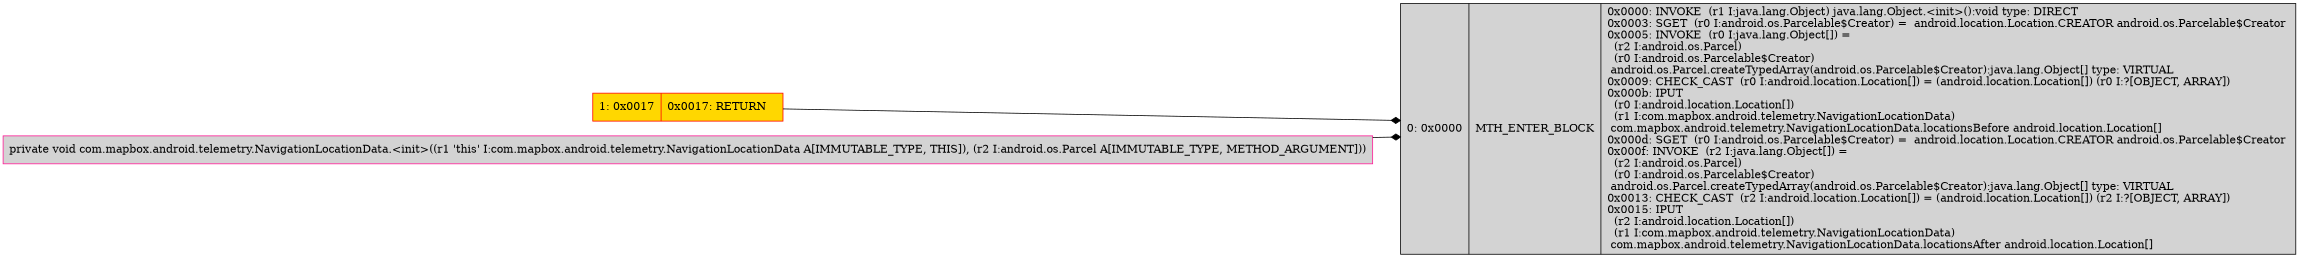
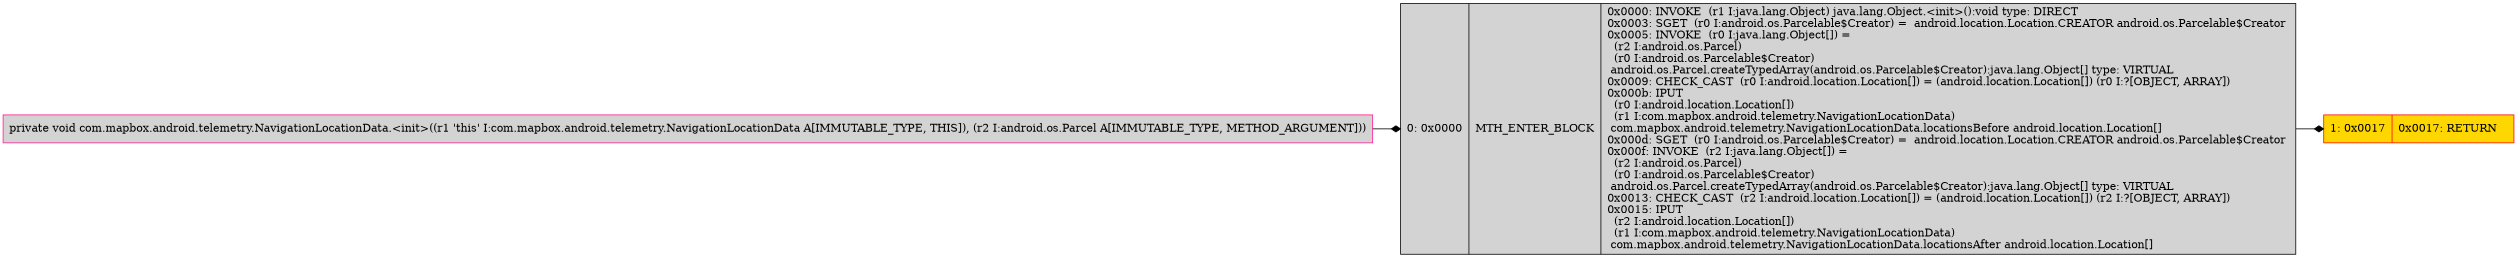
edge "1: 0x0017" -> "0: 0x0000": reversed
